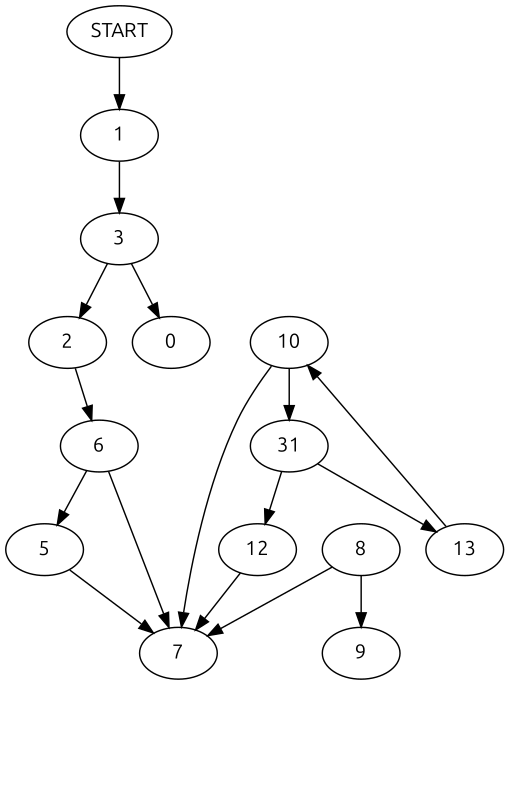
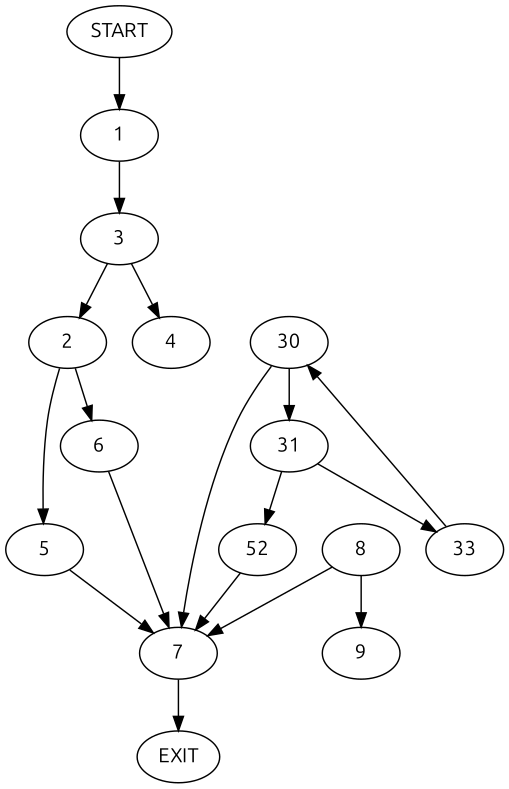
node "0": label "0" -> "4"
node "10": label "10" -> "30"
edge "6" -> "5": now "2" -> "5"
node "12": label "12" -> "52"
node "13": label "13" -> "33"
node "EXIT": added
